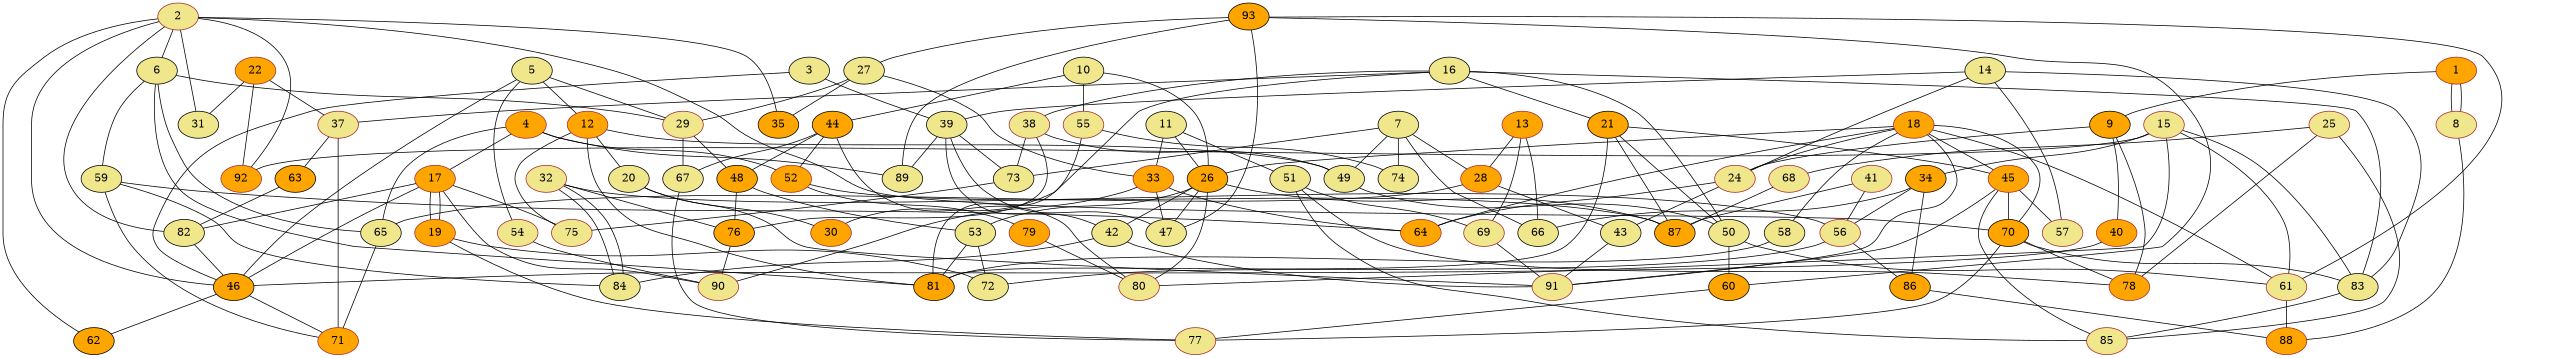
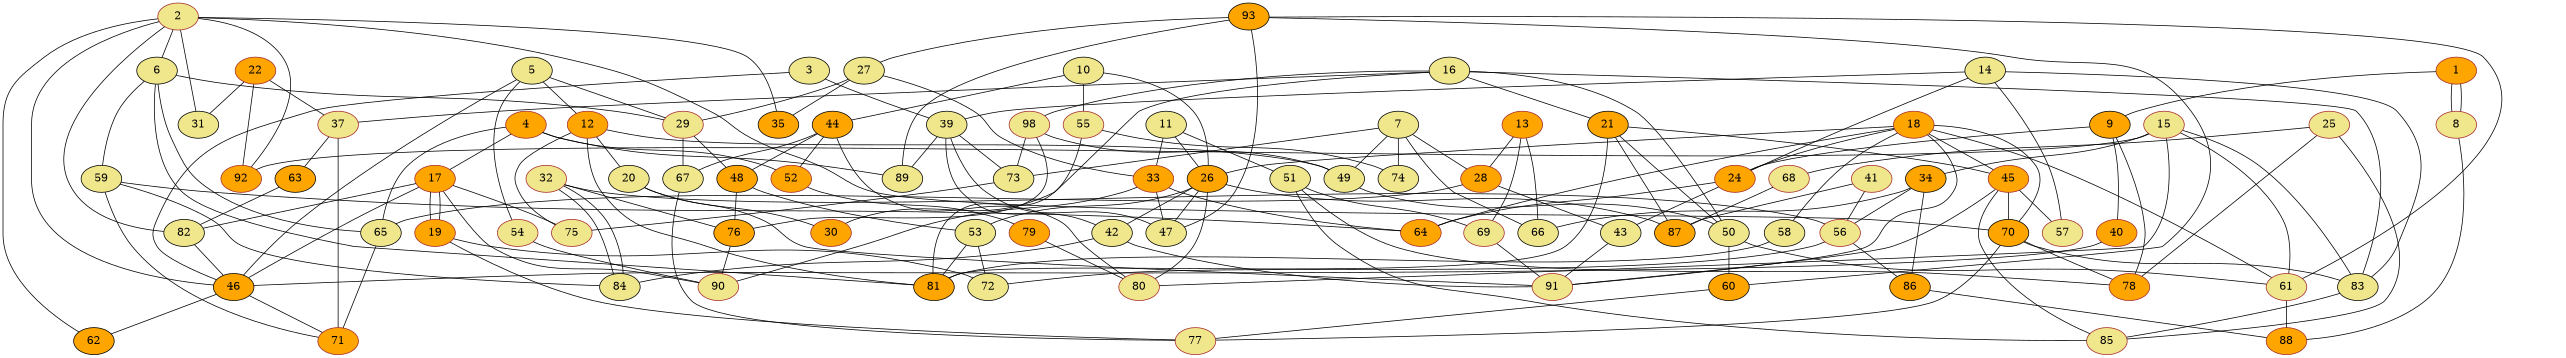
node "38": label "38" -> "98"
node "24": fillcolor khaki -> orange
edge "52" -- "87": removed
